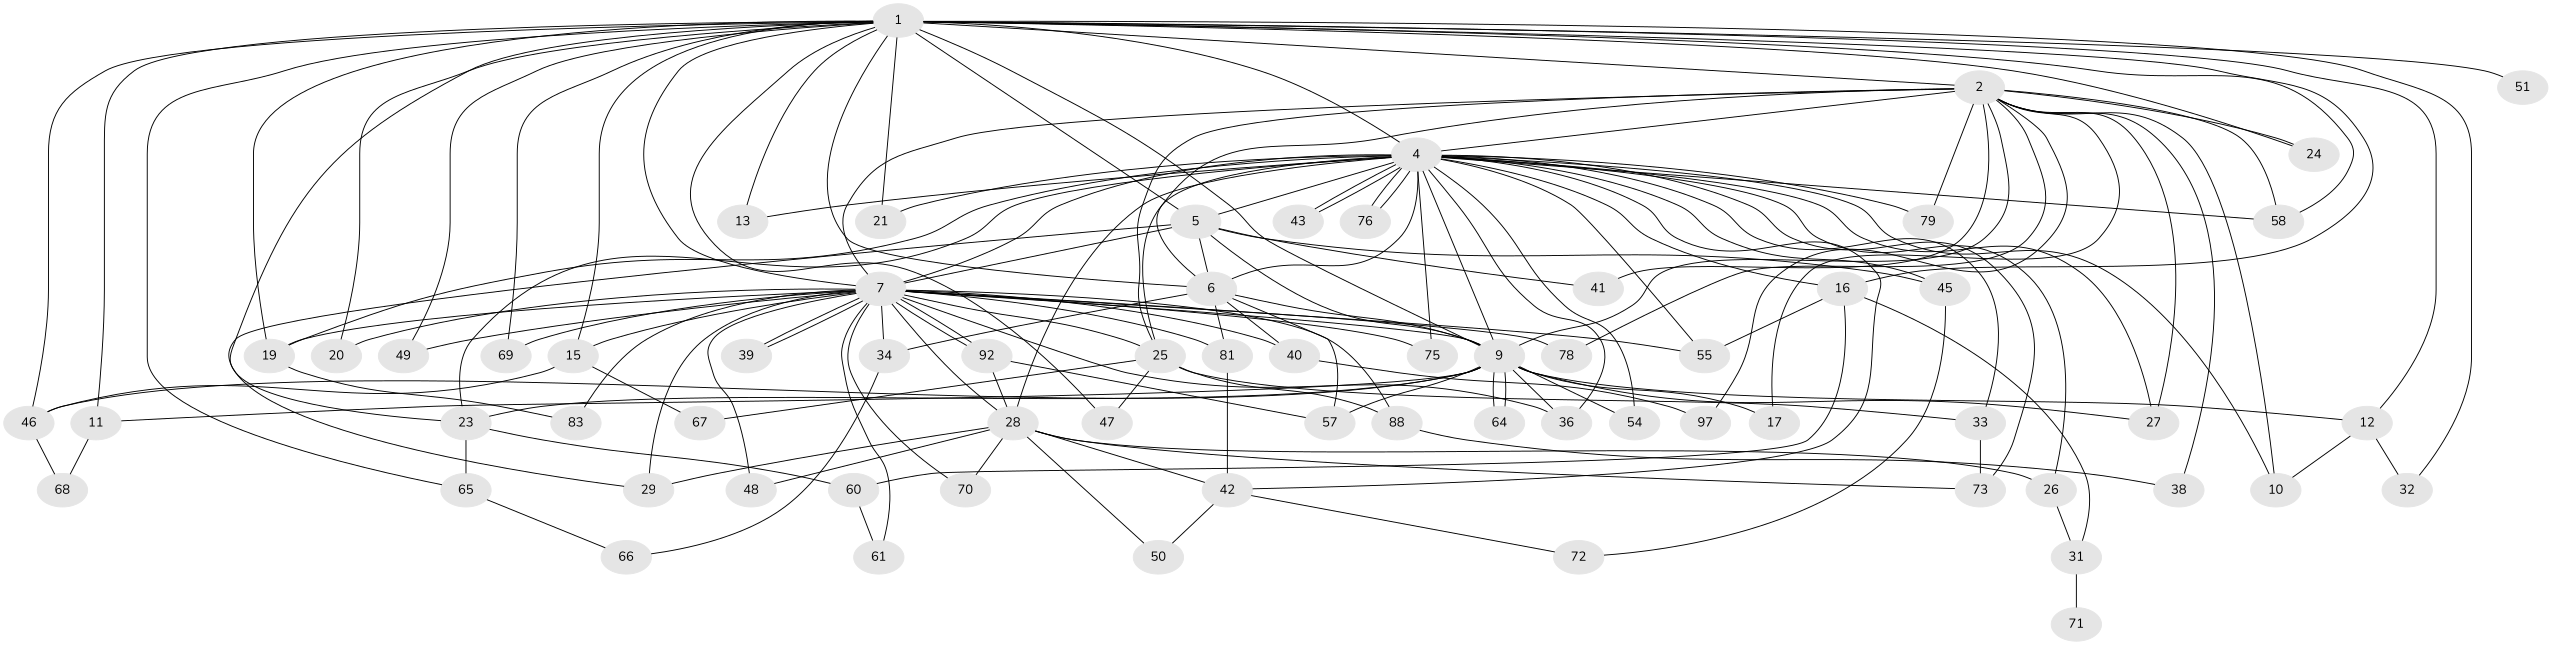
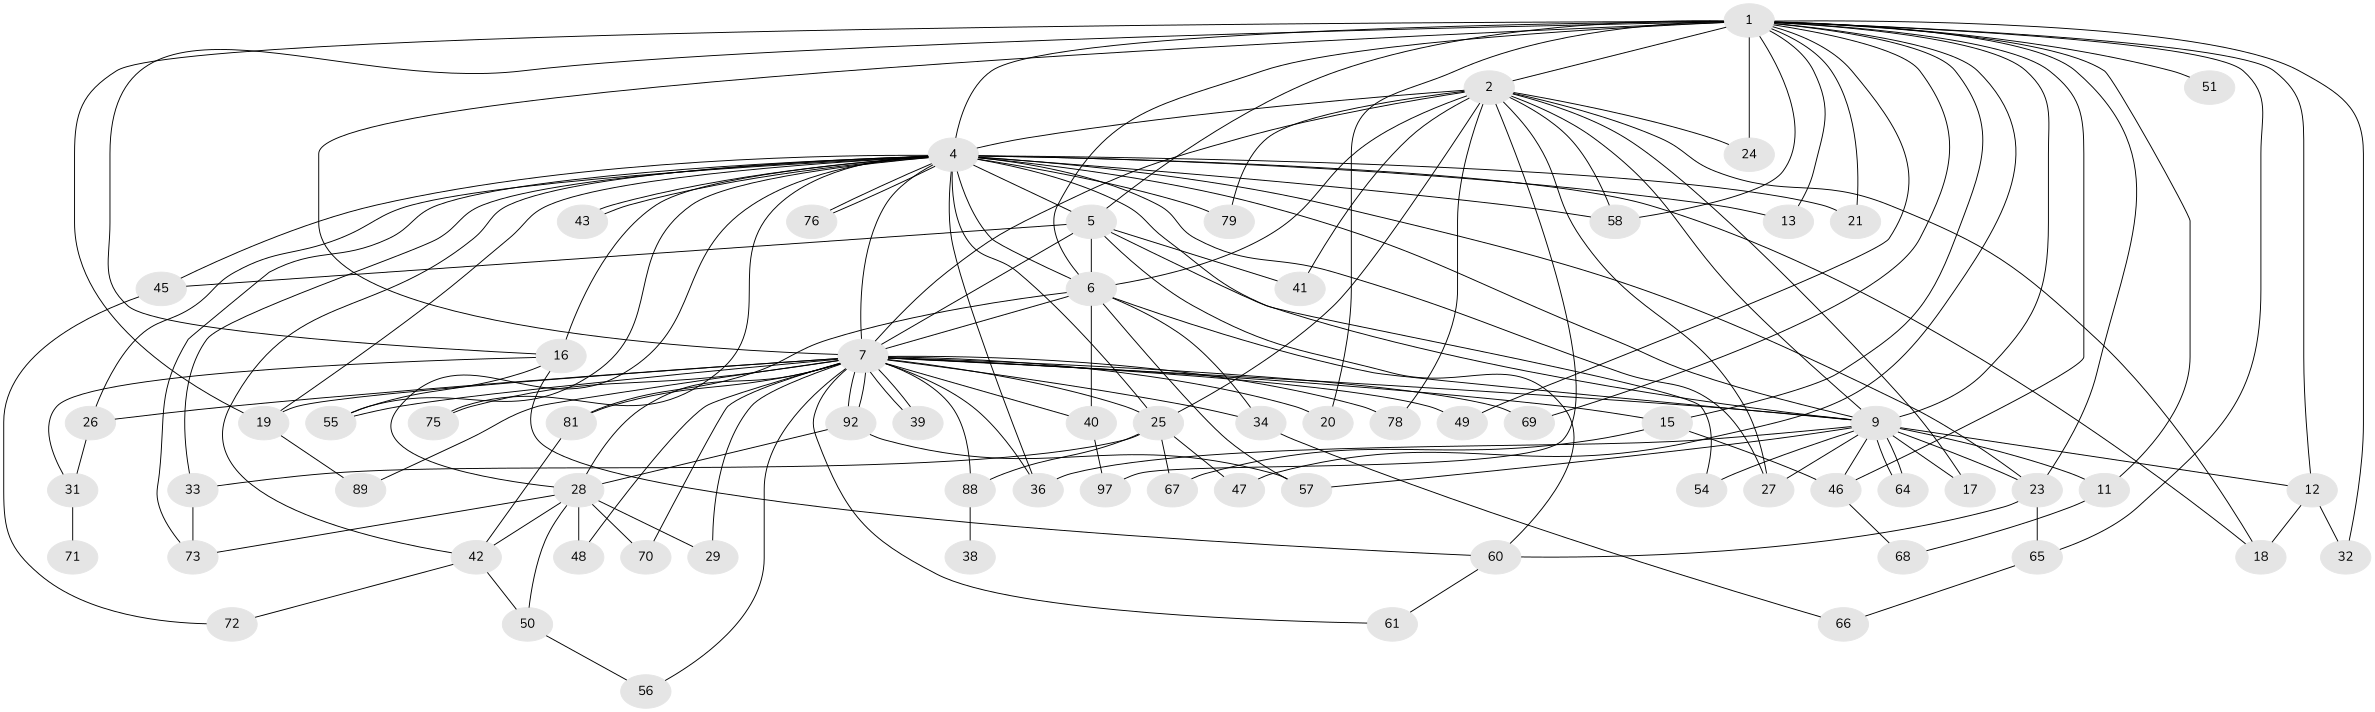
edge "2" -- "38": removed
edge "5" -- "29": now "5" -- "60"
edge "6" -- "7": added
node "83": label "83" -> "89"
edge "28" -- "26": now "7" -- "26"
node "10": label "10" -> "18"
node "56": added
